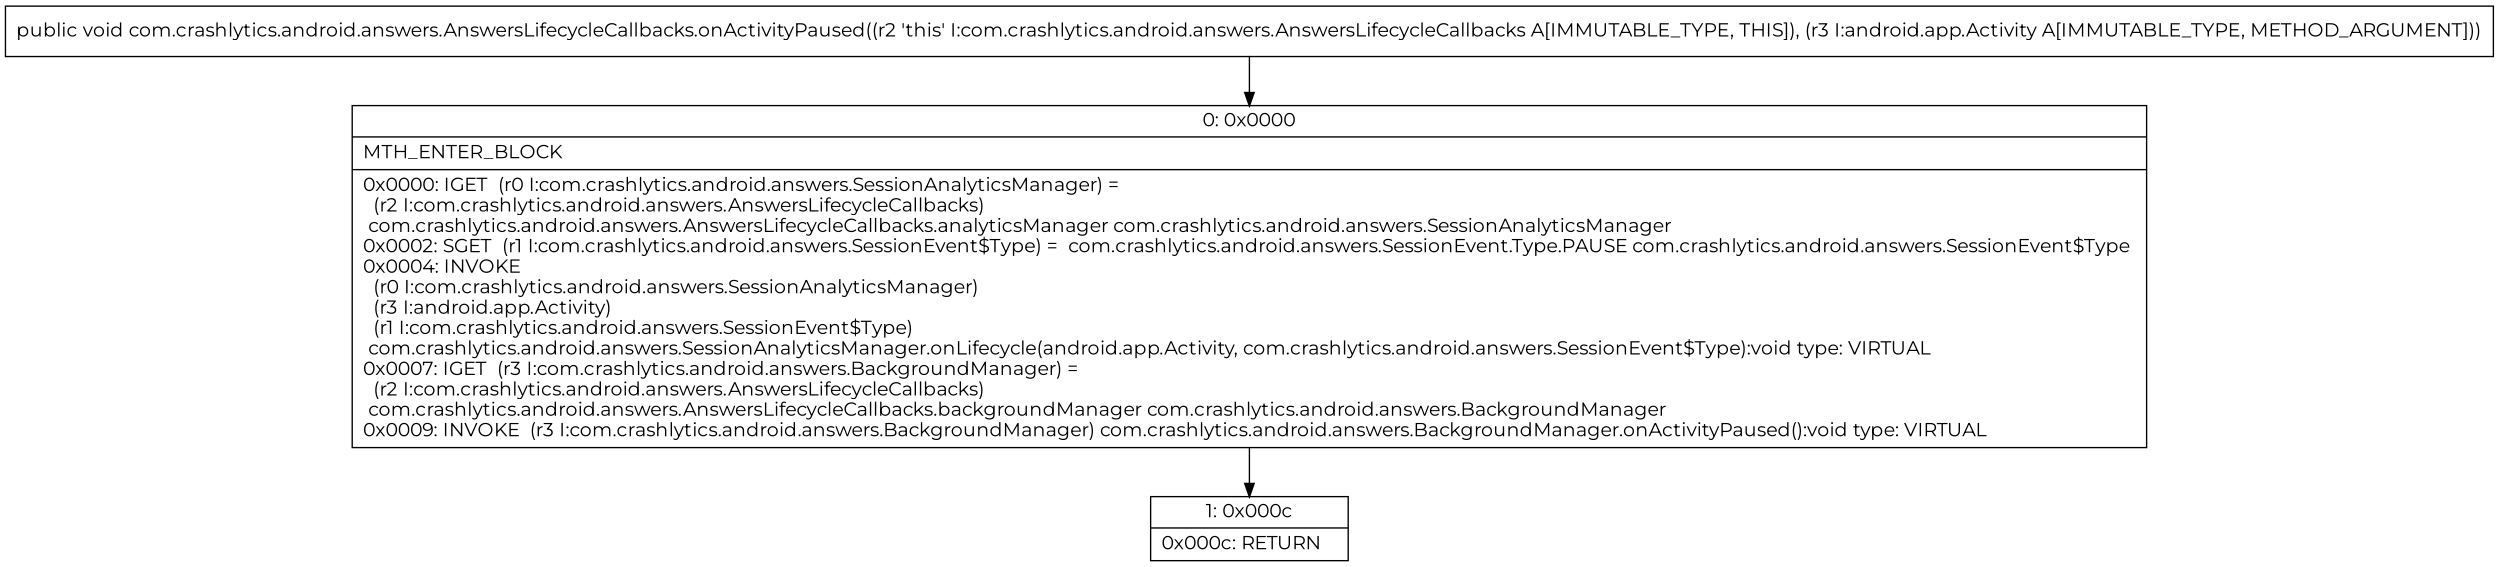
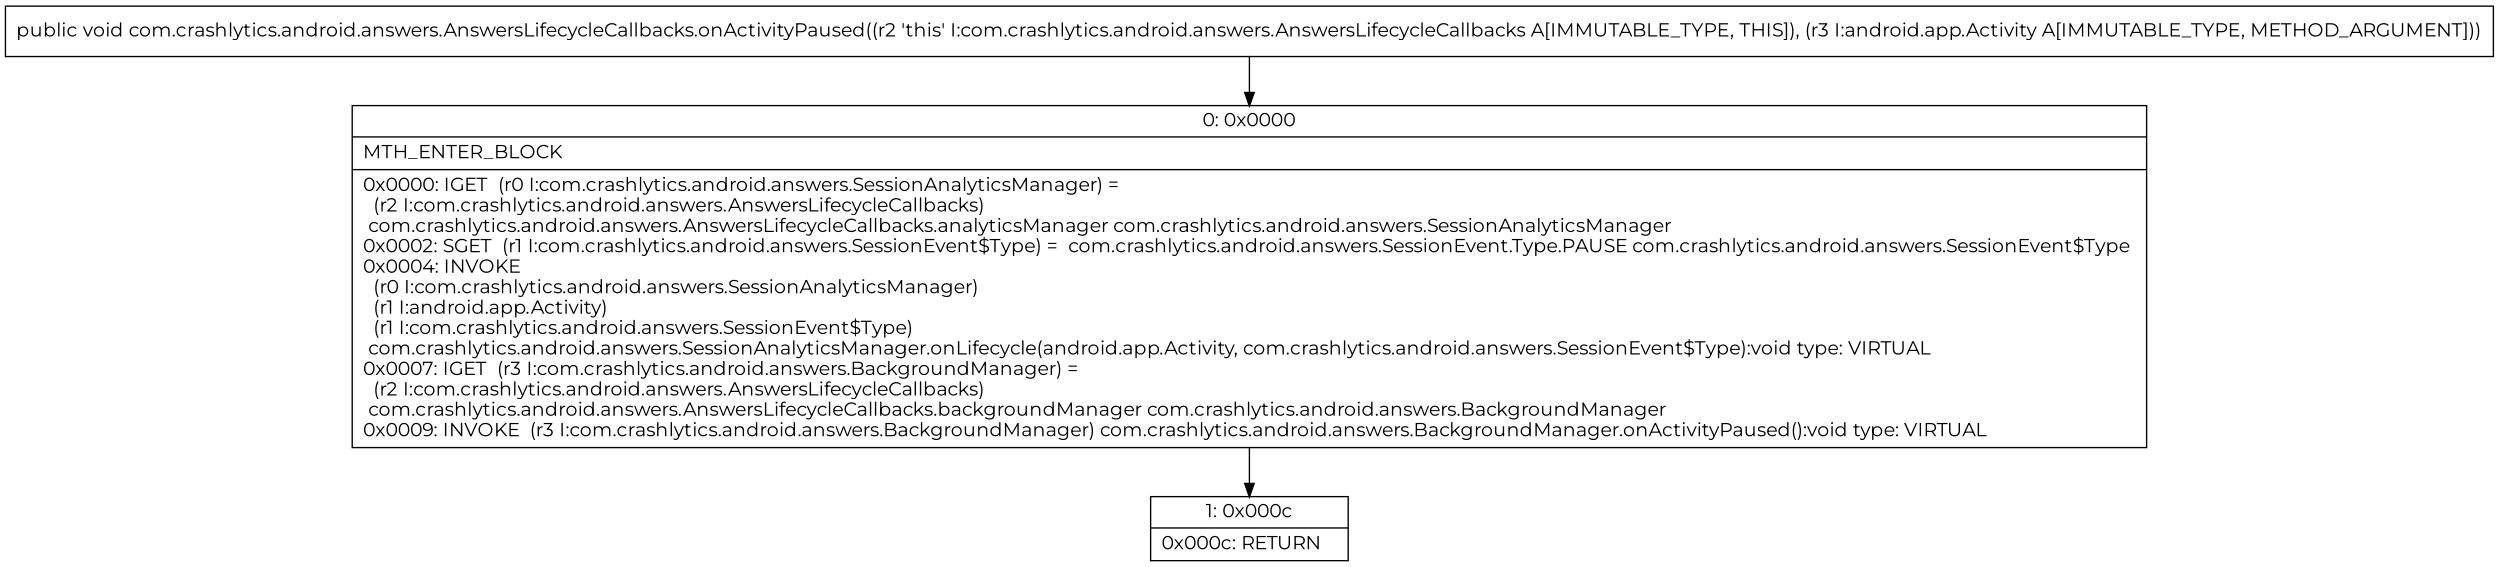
node "0: 0x0000": text "(r3 I:android.app.Activity)" -> "(r1 I:android.app.Activity)"
